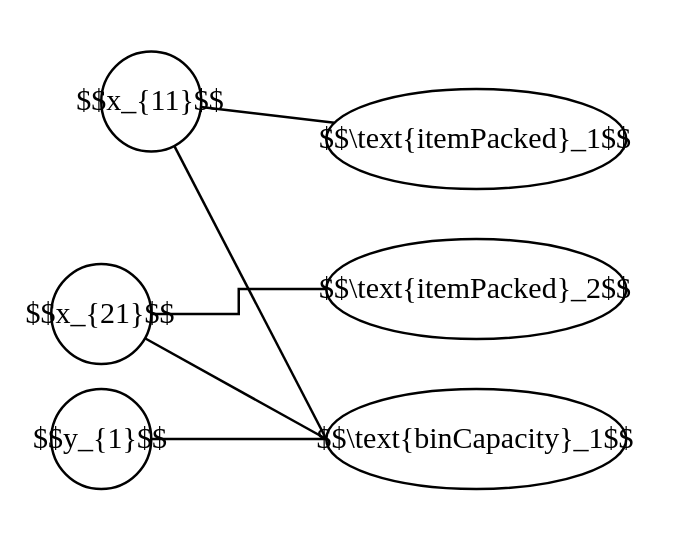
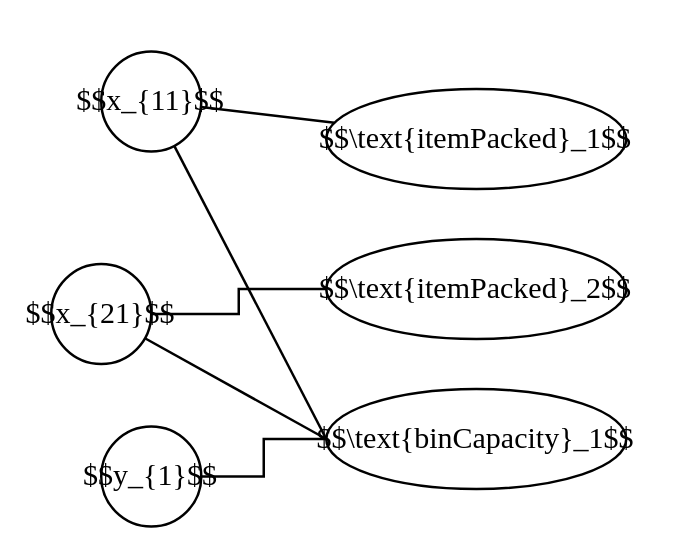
node "$$y_{1}$$": moved (101, 439) -> (151, 476)
